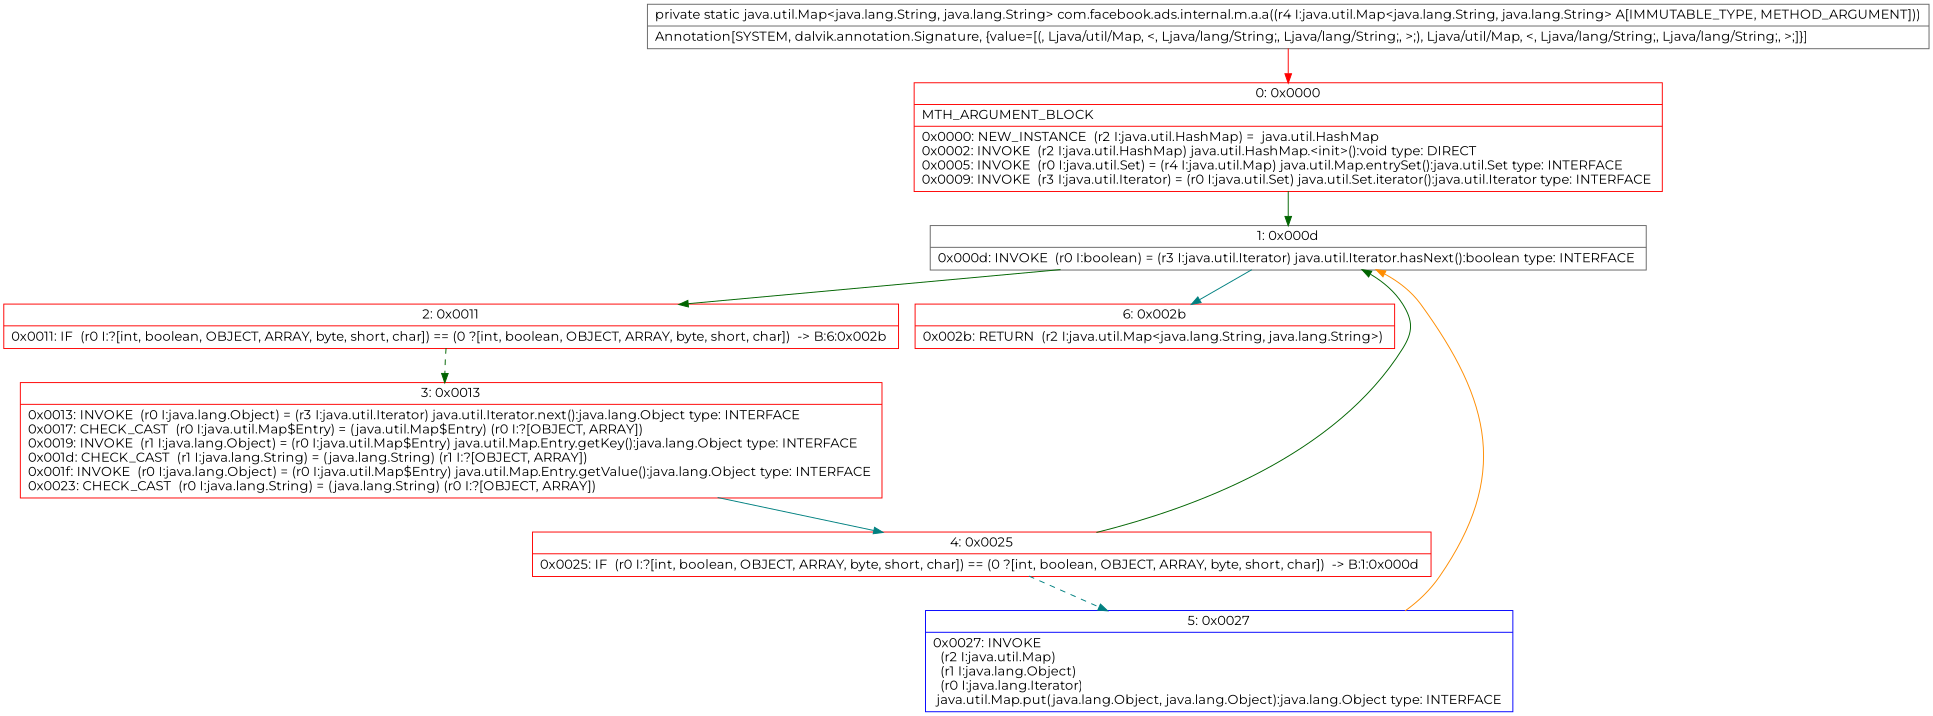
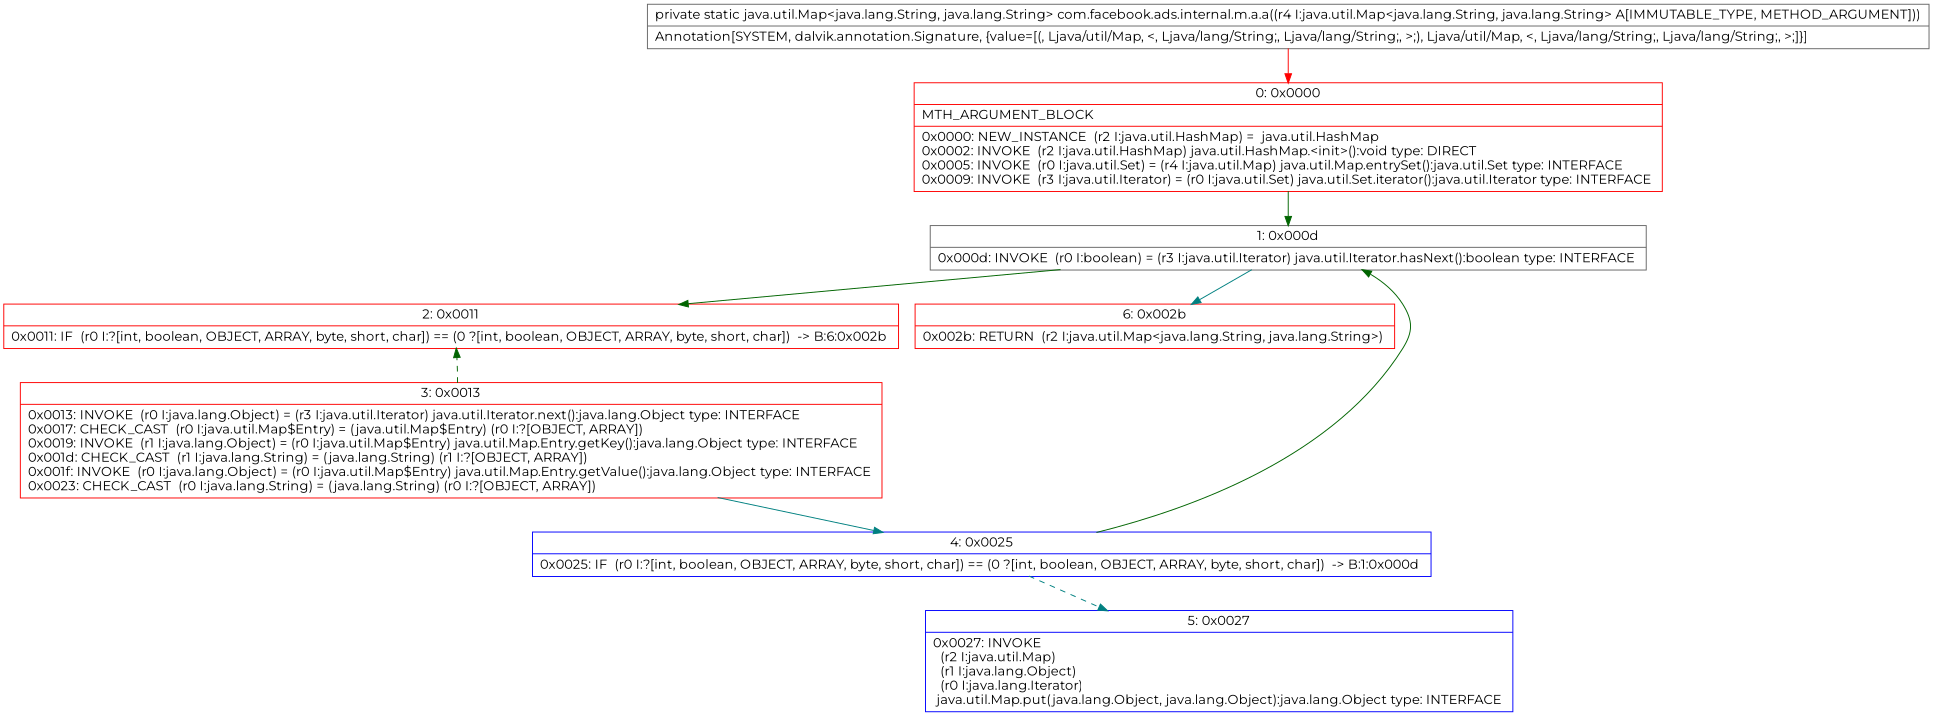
edge "2: 0x0011" -> "3: 0x0013": reversed
edge "5: 0x0027" -> "1: 0x000d": removed
node "4: 0x0025": color red -> blue
